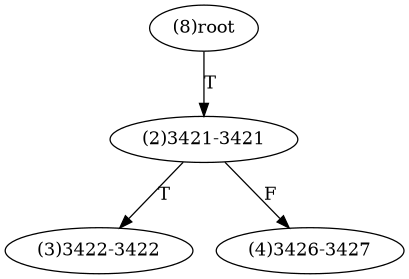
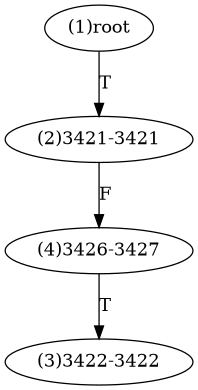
node "(8)root": label "(8)root" -> "(1)root"
edge "(2)3421-3421" -> "(3)3422-3422": now "(4)3426-3427" -> "(3)3422-3422"
